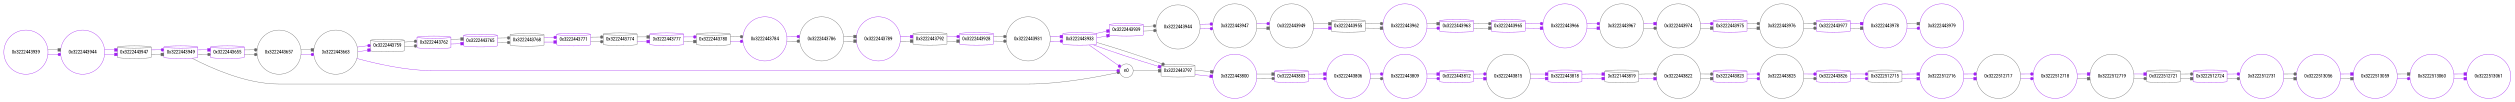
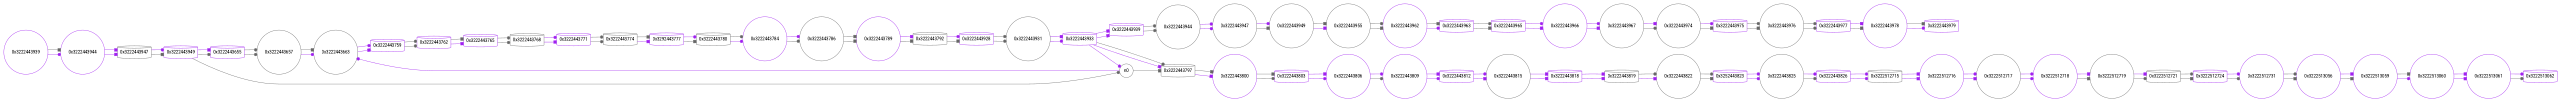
node "0x3222443955": shape cylinder -> circle
node "0x3222443979": shape circle -> cylinder
node "0x3222443777": label "0x3222443777" -> "0x3292443777"
node "0x3222443759": color gray40 -> purple
edge "0x3222443663" -> "n0": reversed
node "0x3221443819": label "0x3221443819" -> "0x3222443819"
node "0x3222443823": label "0x3222443823" -> "0x3252443823"
node "0x3222513062": added
